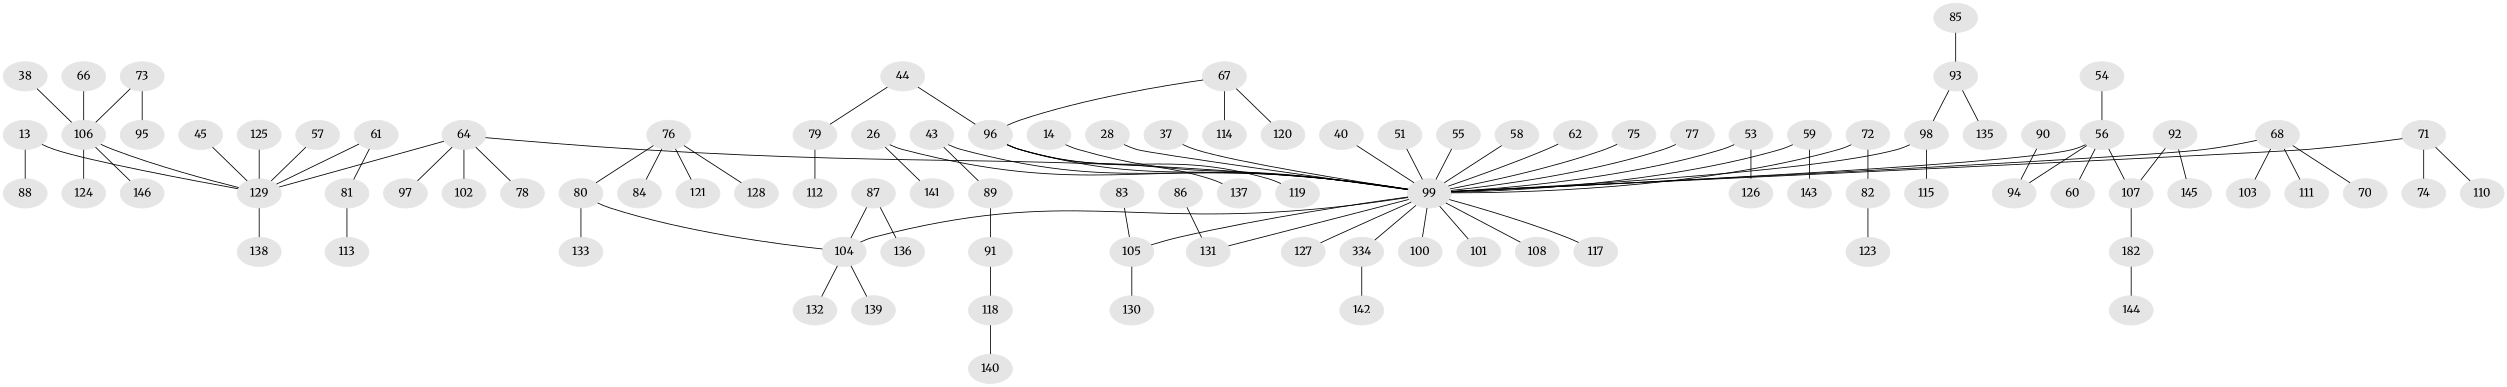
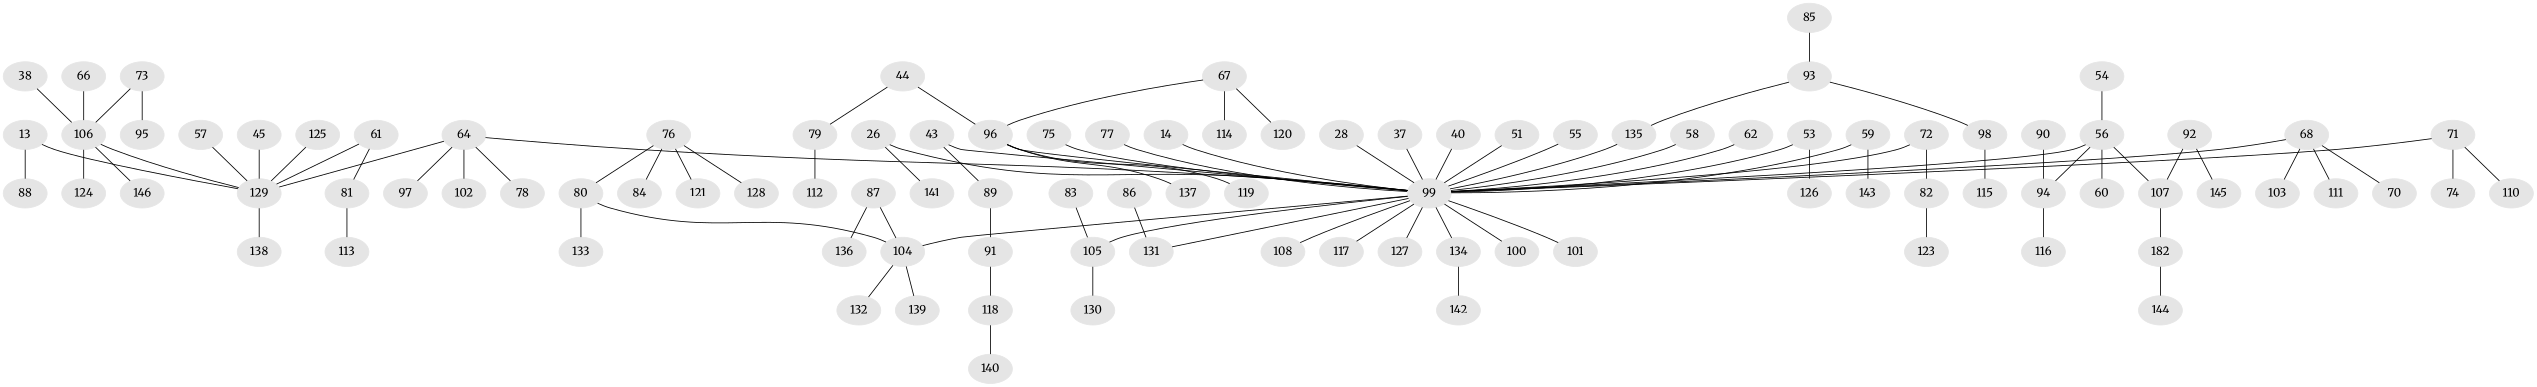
edge "98" -- "99": now "135" -- "99"
node "334": label "334" -> "134"
node "116": added
